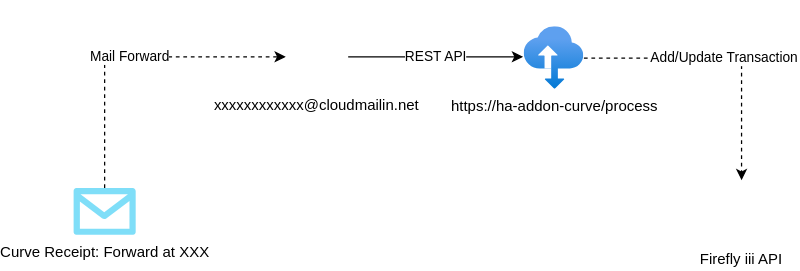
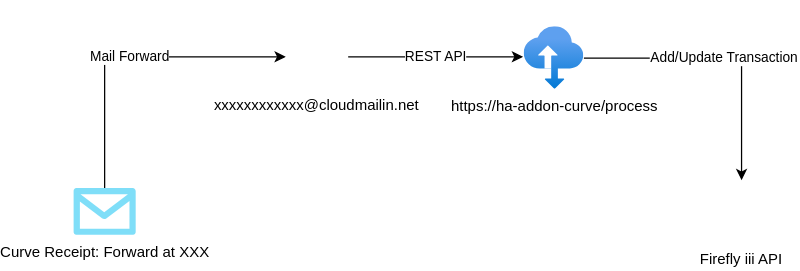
edge "https://ha-addon-curve/process" -> "Firefly iii API": style dashed -> solid
edge "Curve Receipt: Forward at XXX" -> "xxxxxxxxxxxx@cloudmailin.net": style dashed -> solid
